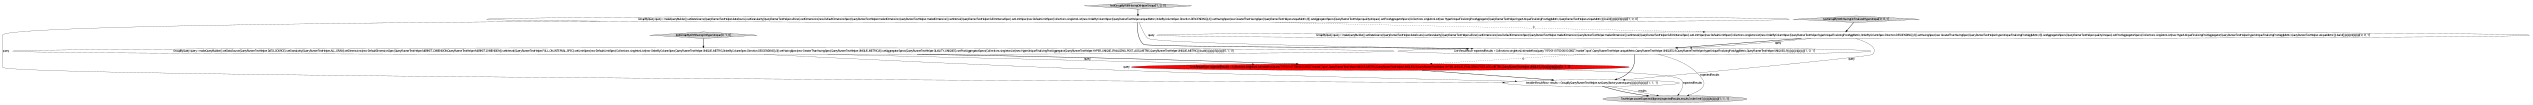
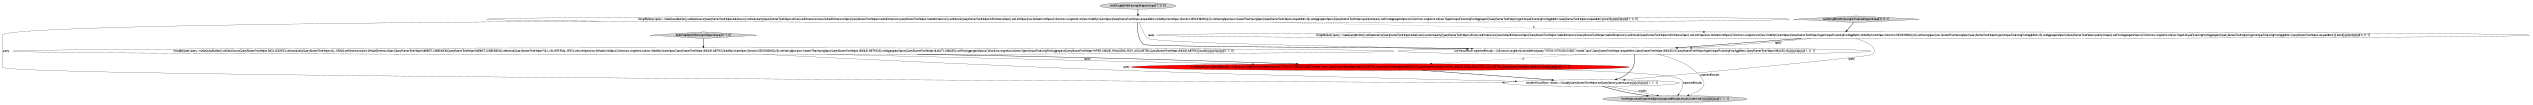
node "testGroupByWithHavingOnHyperUnique['1', '0', '0']": shape diamond -> ellipse
